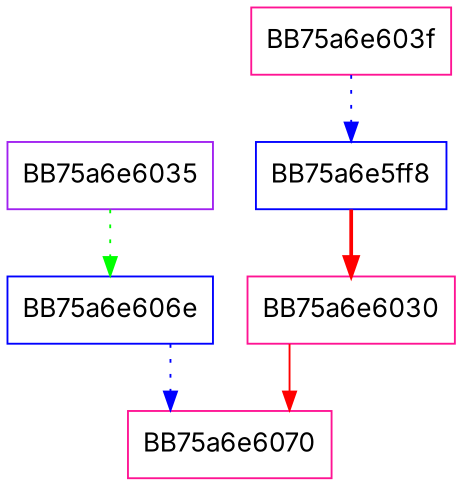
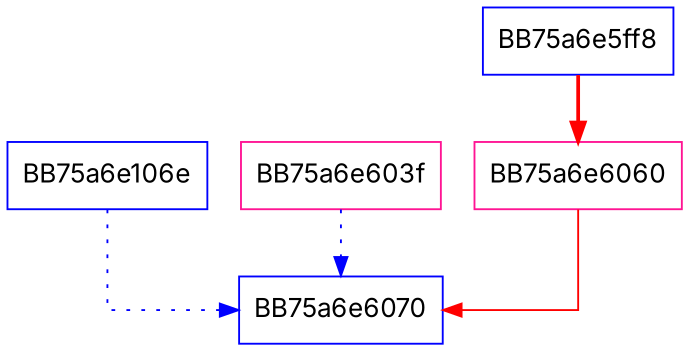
edge "BB75a6e603f" -> "BB75a6e5ff8": now "BB75a6e603f" -> "BB75a6e6070"
node "BB75a6e6035": removed
node "BB75a6e606e": label "BB75a6e606e" -> "BB75a6e106e"
node "BB75a6e6030": label "BB75a6e6030" -> "BB75a6e6060"
node "BB75a6e6070": color deeppink -> blue
